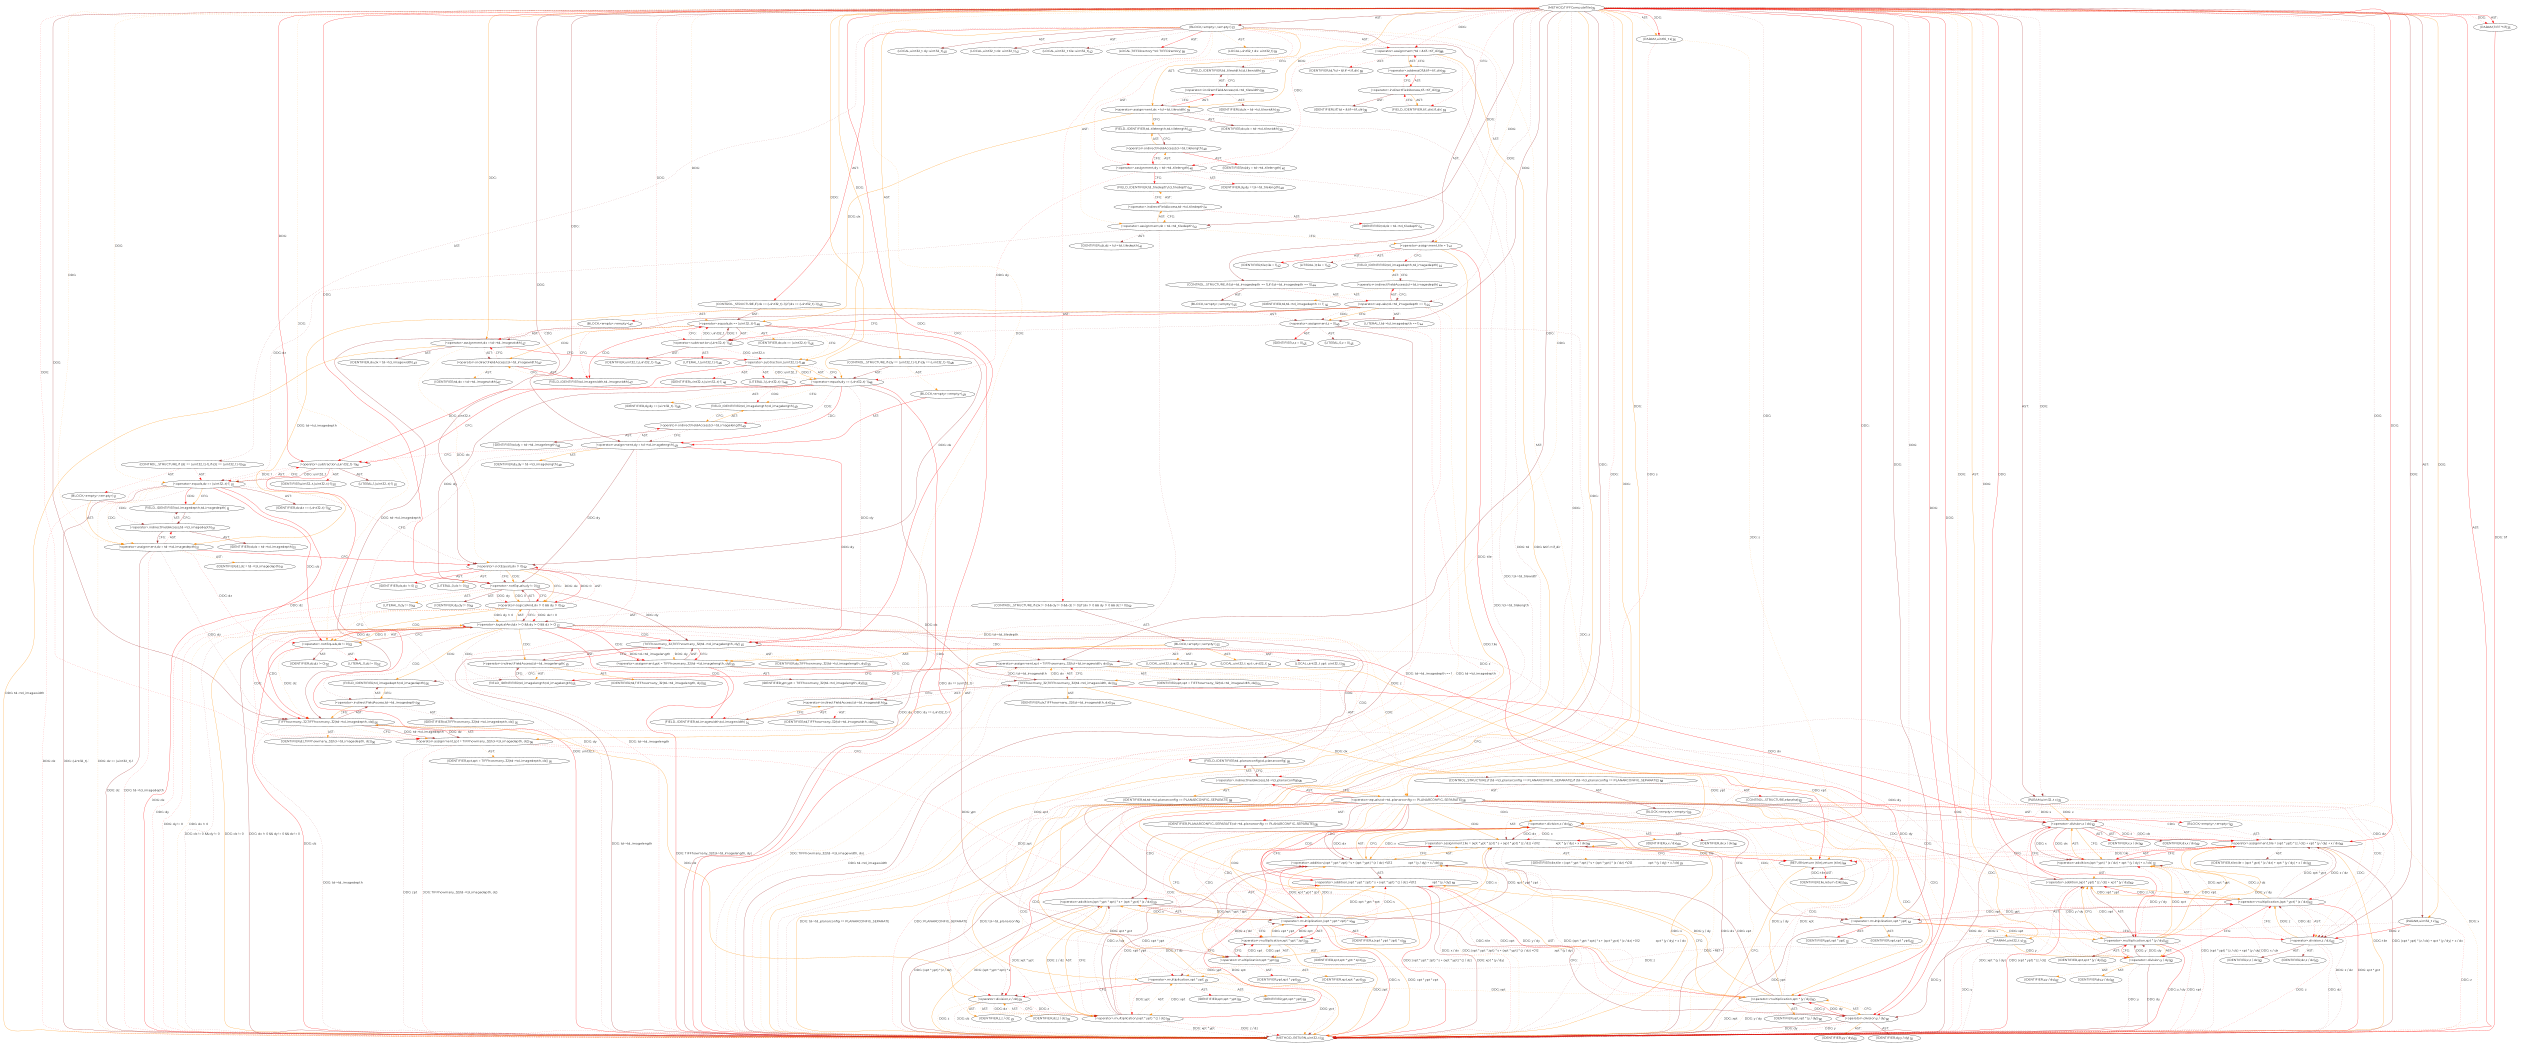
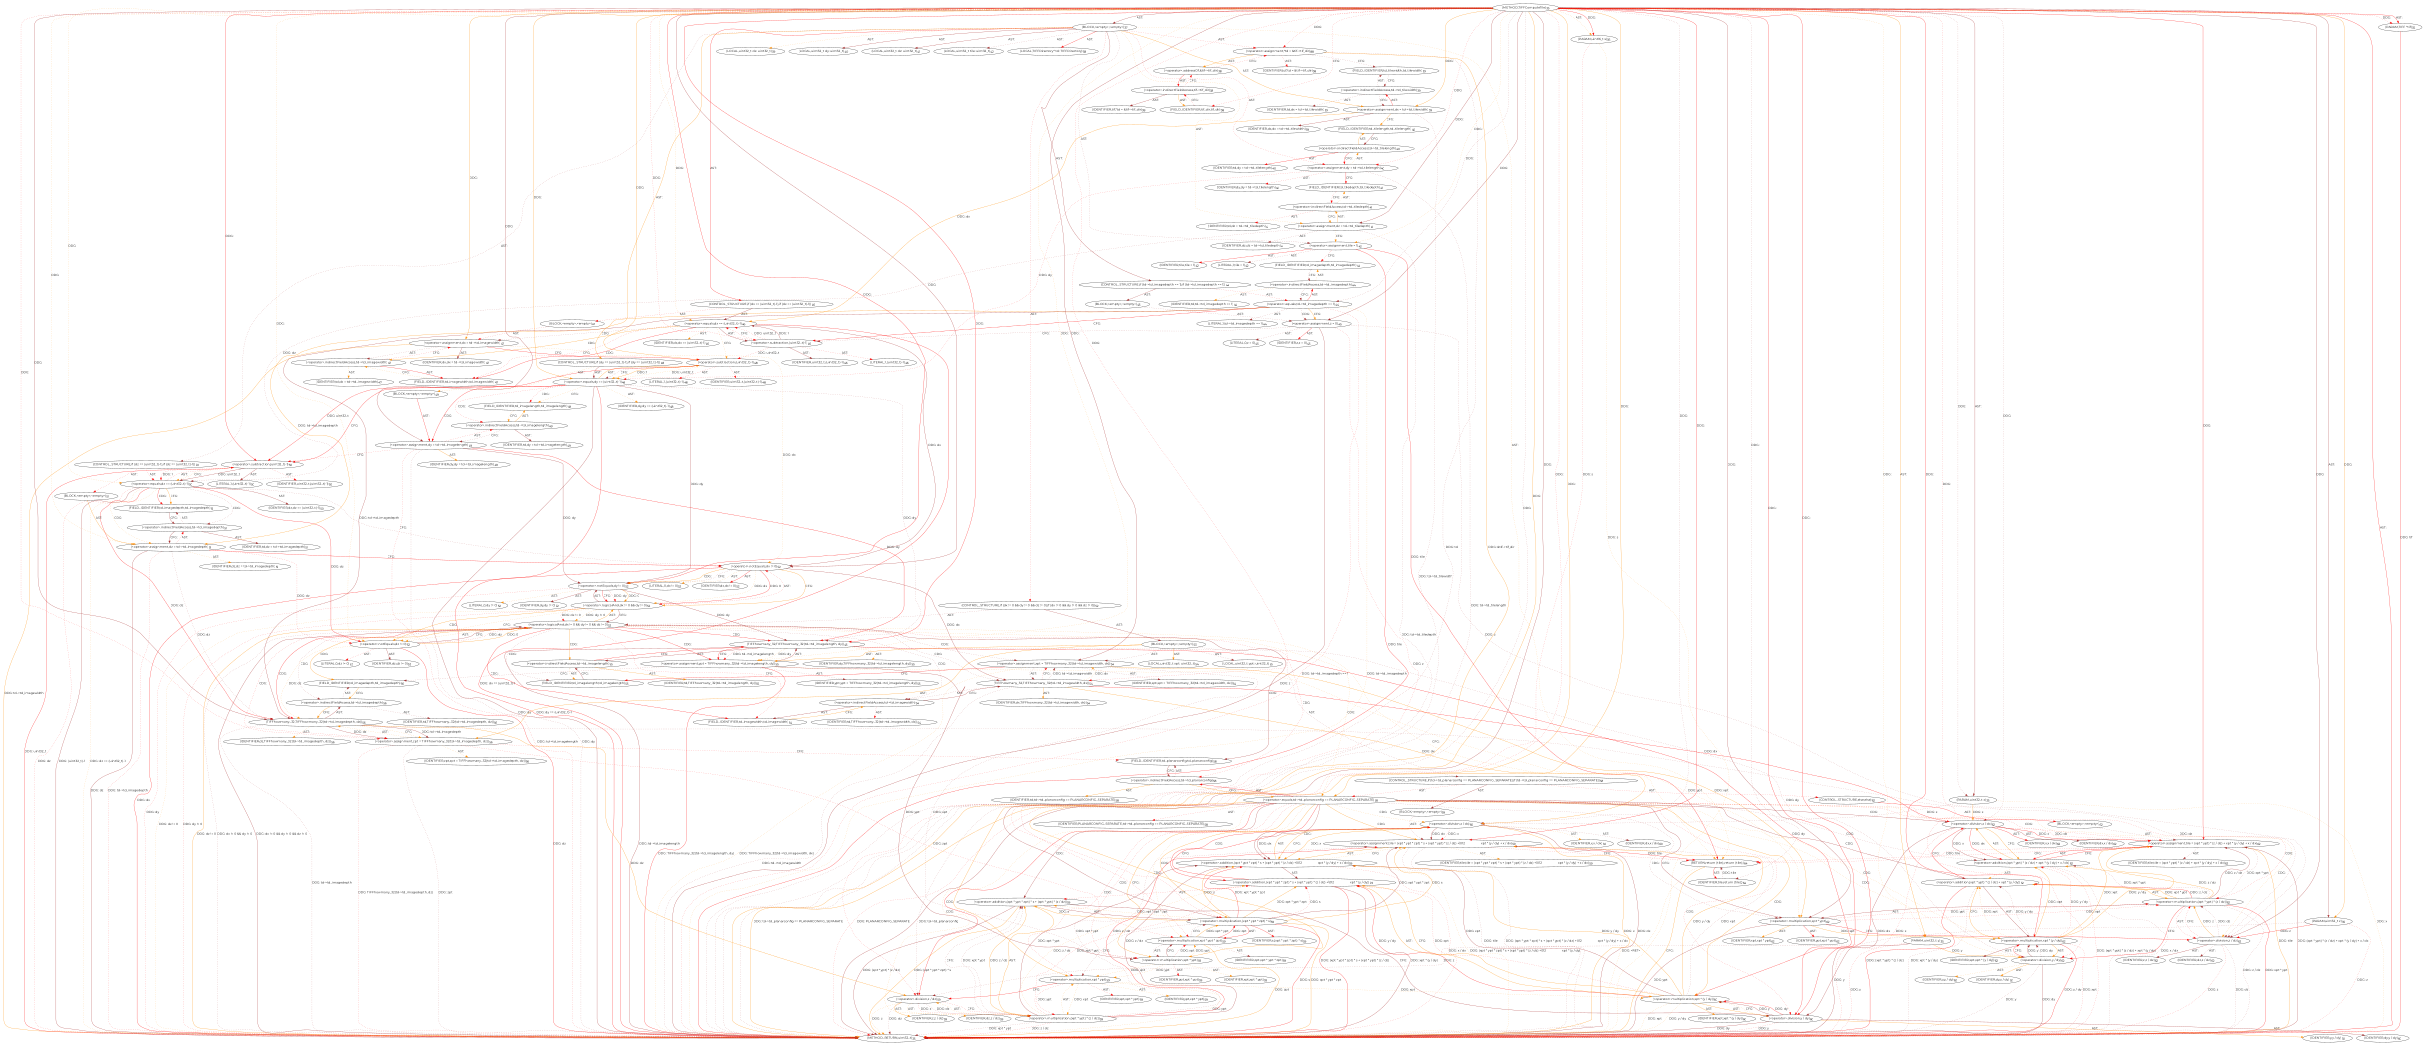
edge "(METHOD,TIFFComputeTile)" -> "(TIFFhowmany_32,TIFFhowmany_32(td->td_imagewidth, dx))": color darkorange -> red
node "(LOCAL,uint32_t zpt: uint32_t)": removed
edge "(<operator>.assignment,tile = 1)" -> "(METHOD_RETURN,uint32_t)": color darkorange -> red
